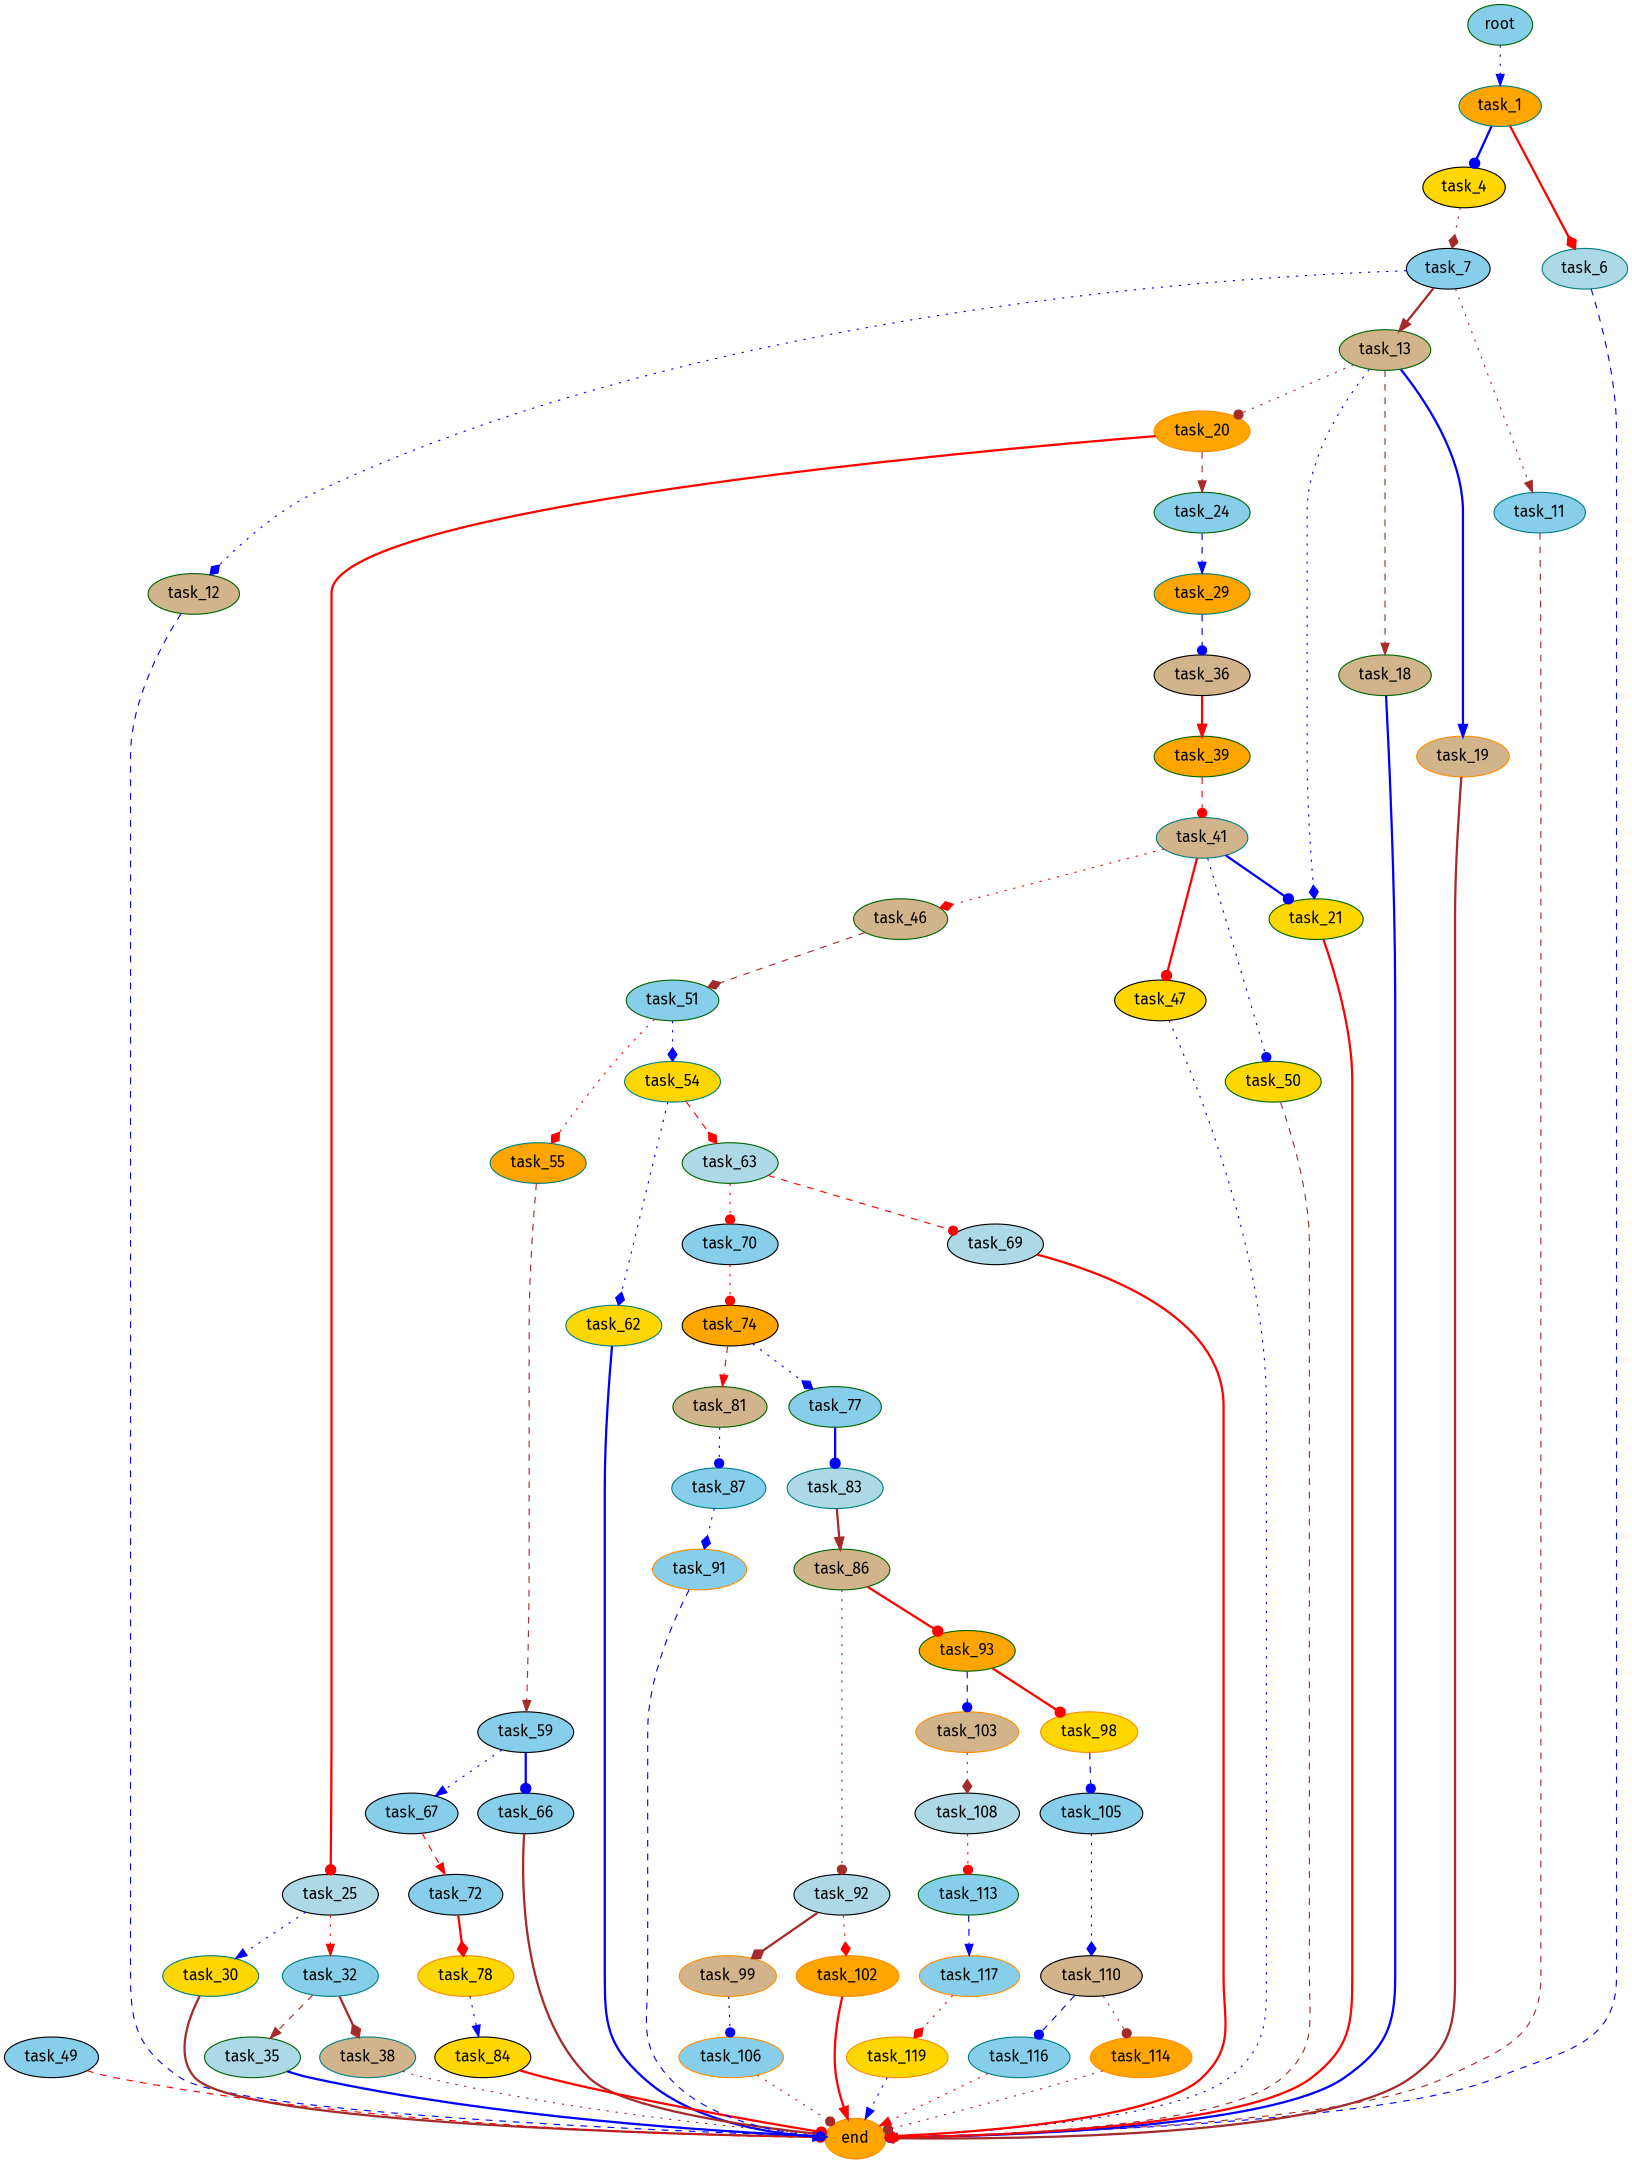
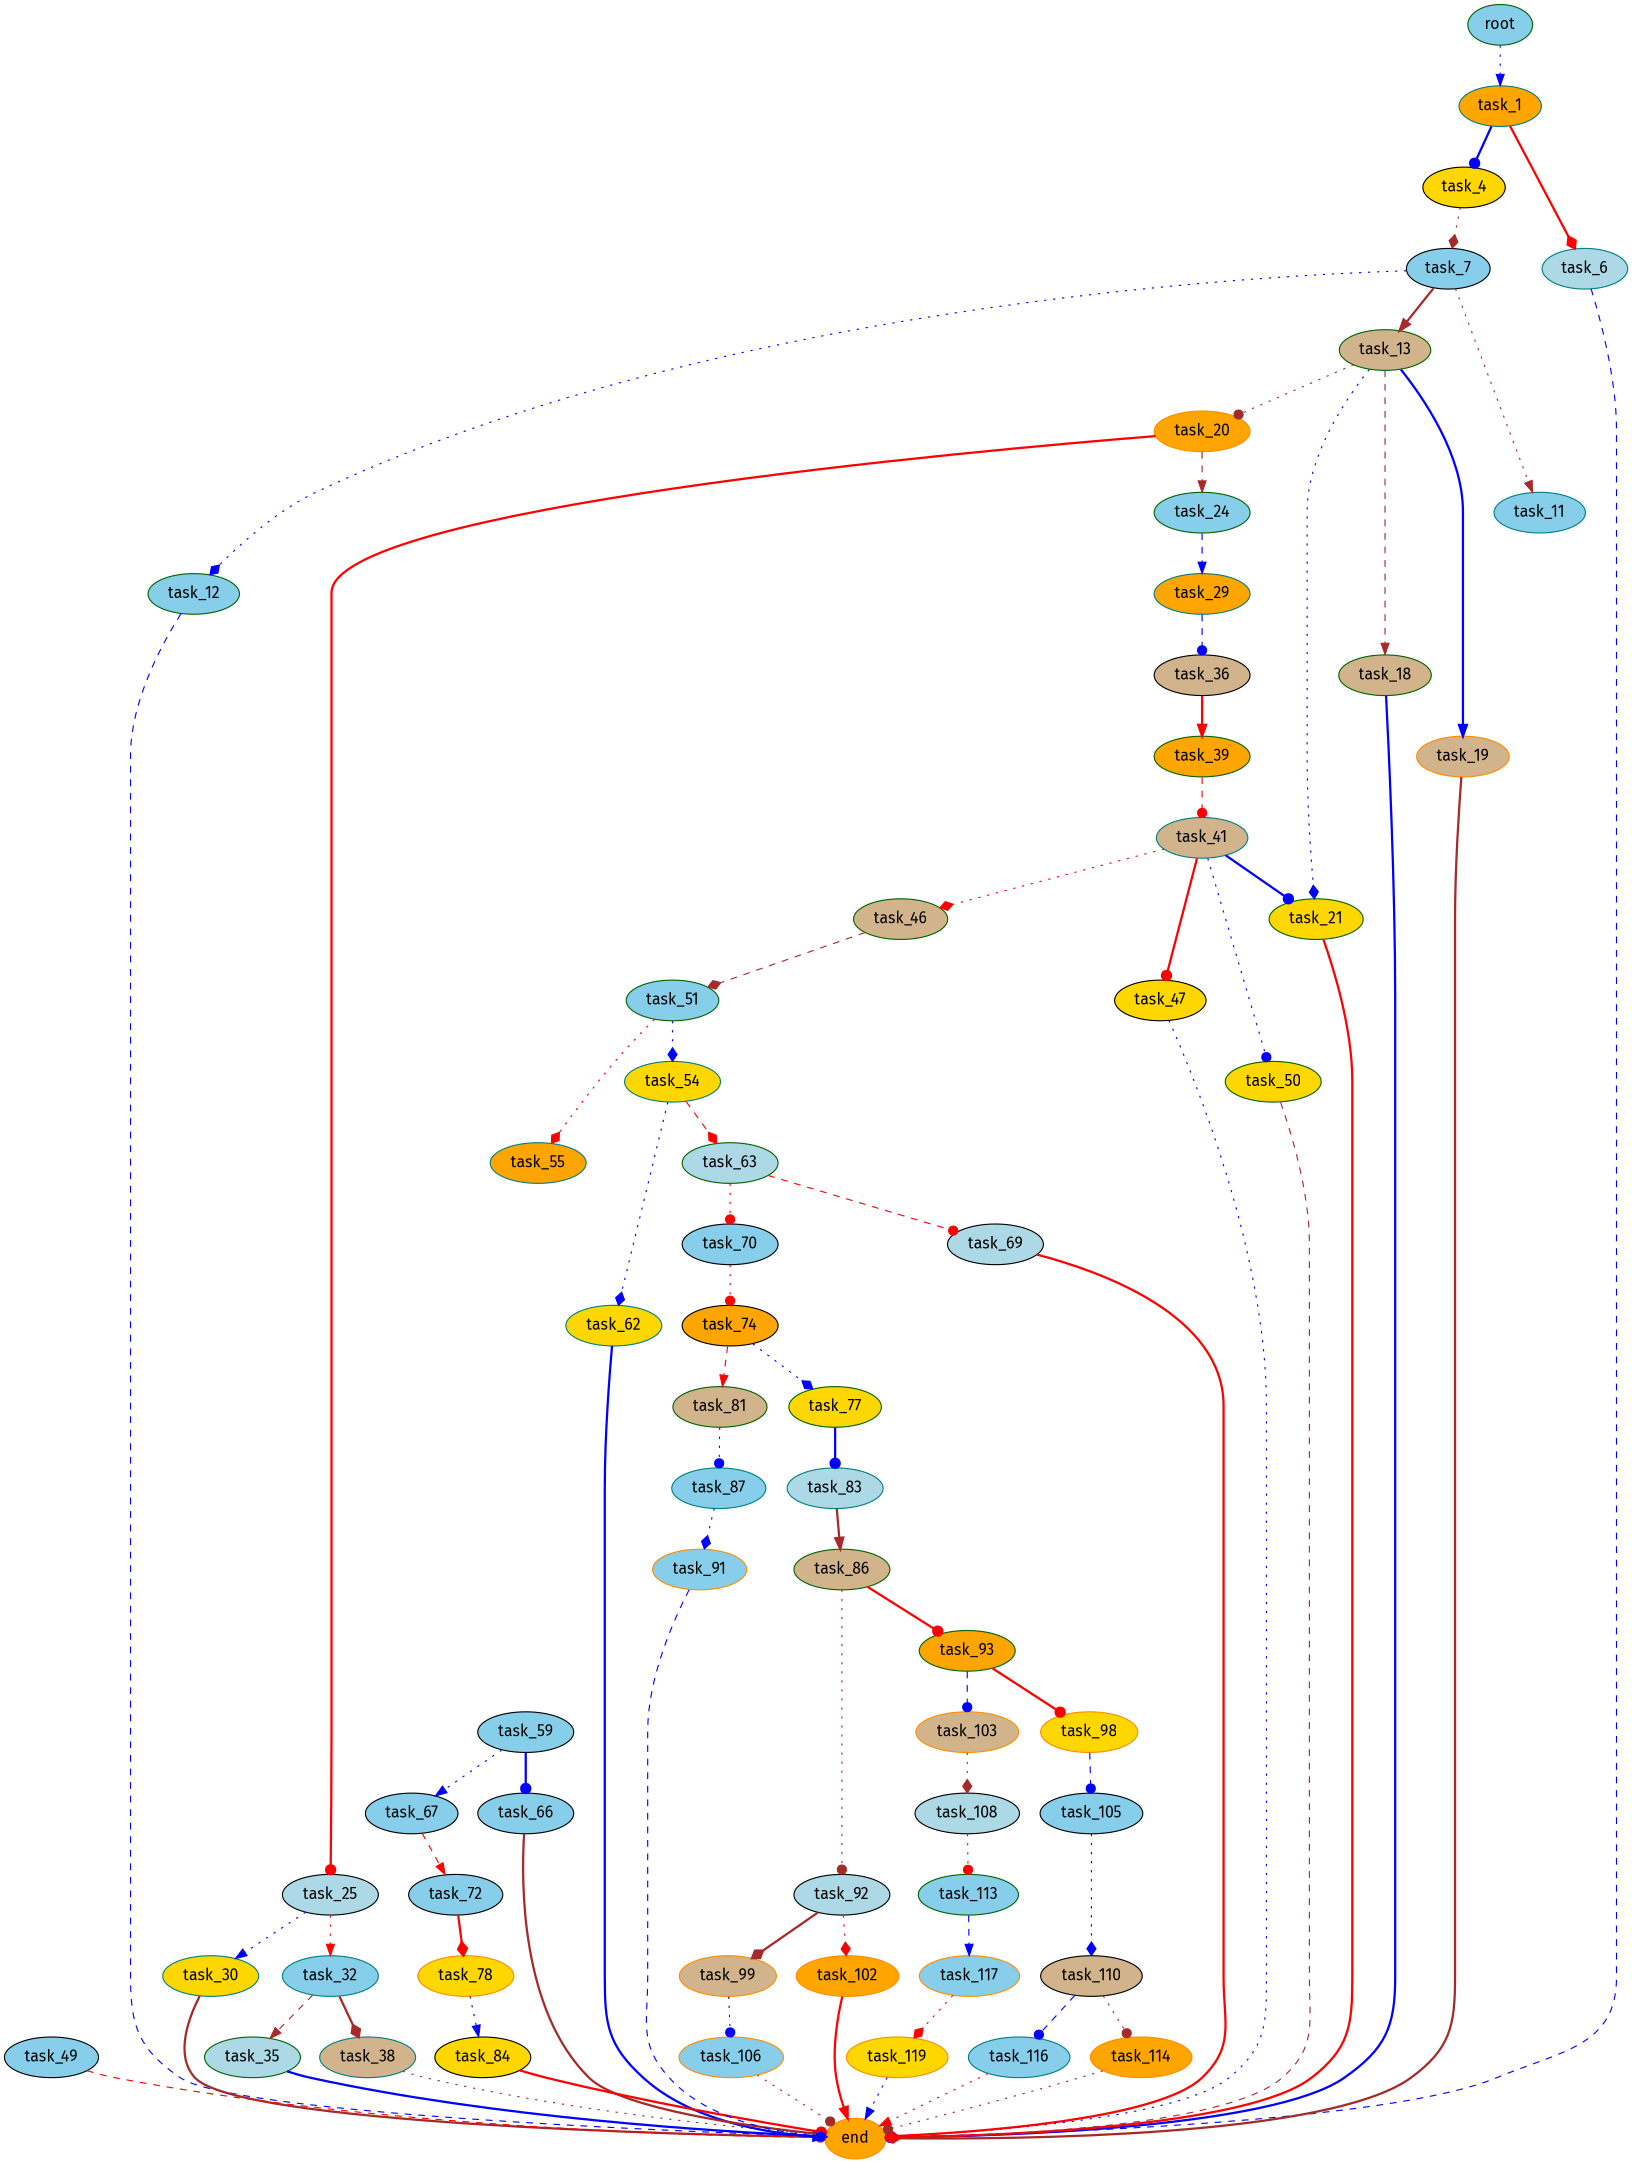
node "task_12": fillcolor tan -> skyblue
node "task_77": fillcolor skyblue -> gold
edge "task_55" -> "task_59": removed
edge "task_11" -> "end": removed
edge "task_49" -> "end": arrowhead dot -> normal
